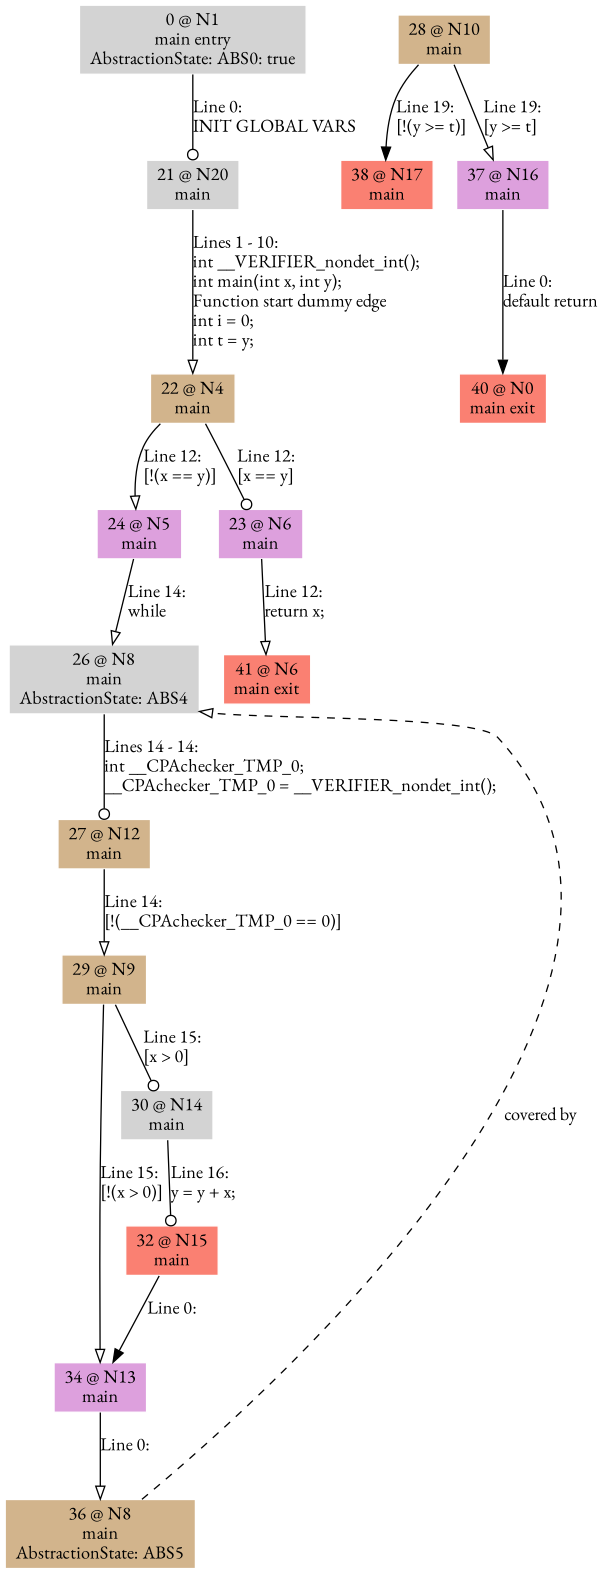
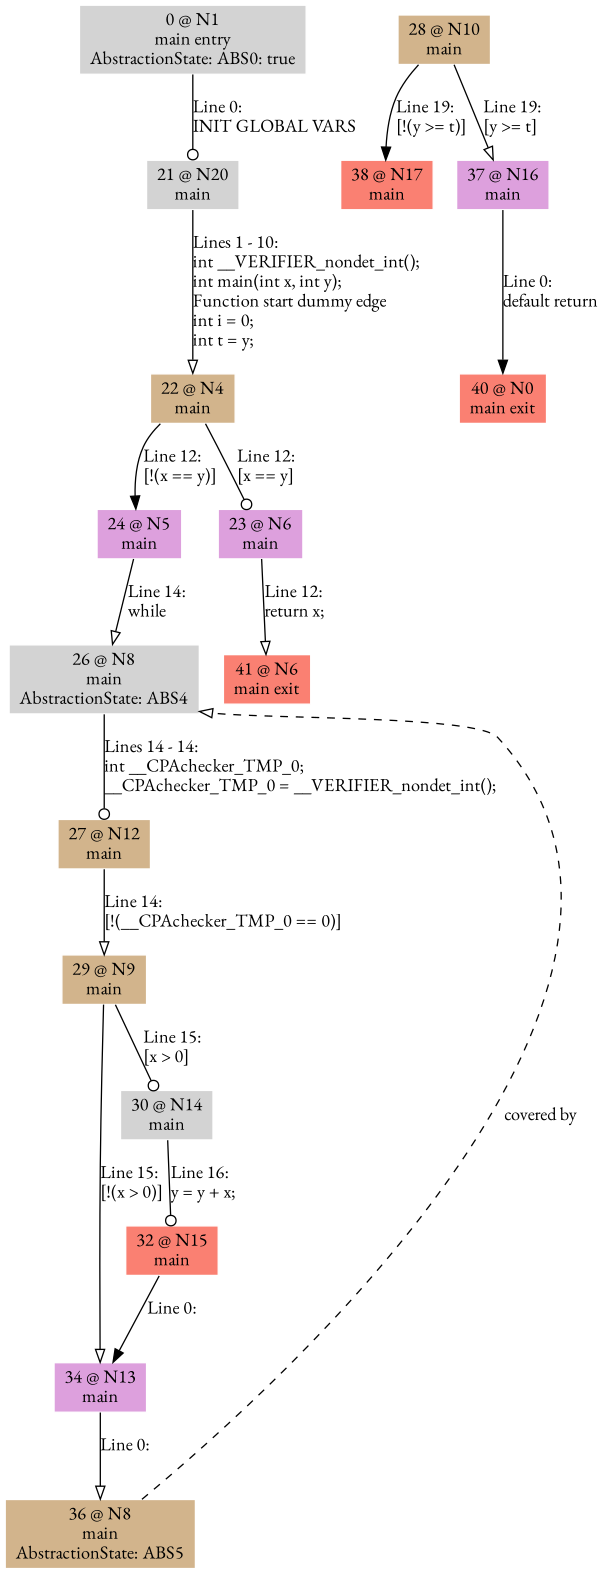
edge "22 @ N4 main" -> "24 @ N5 main": arrowhead onormal -> normal
